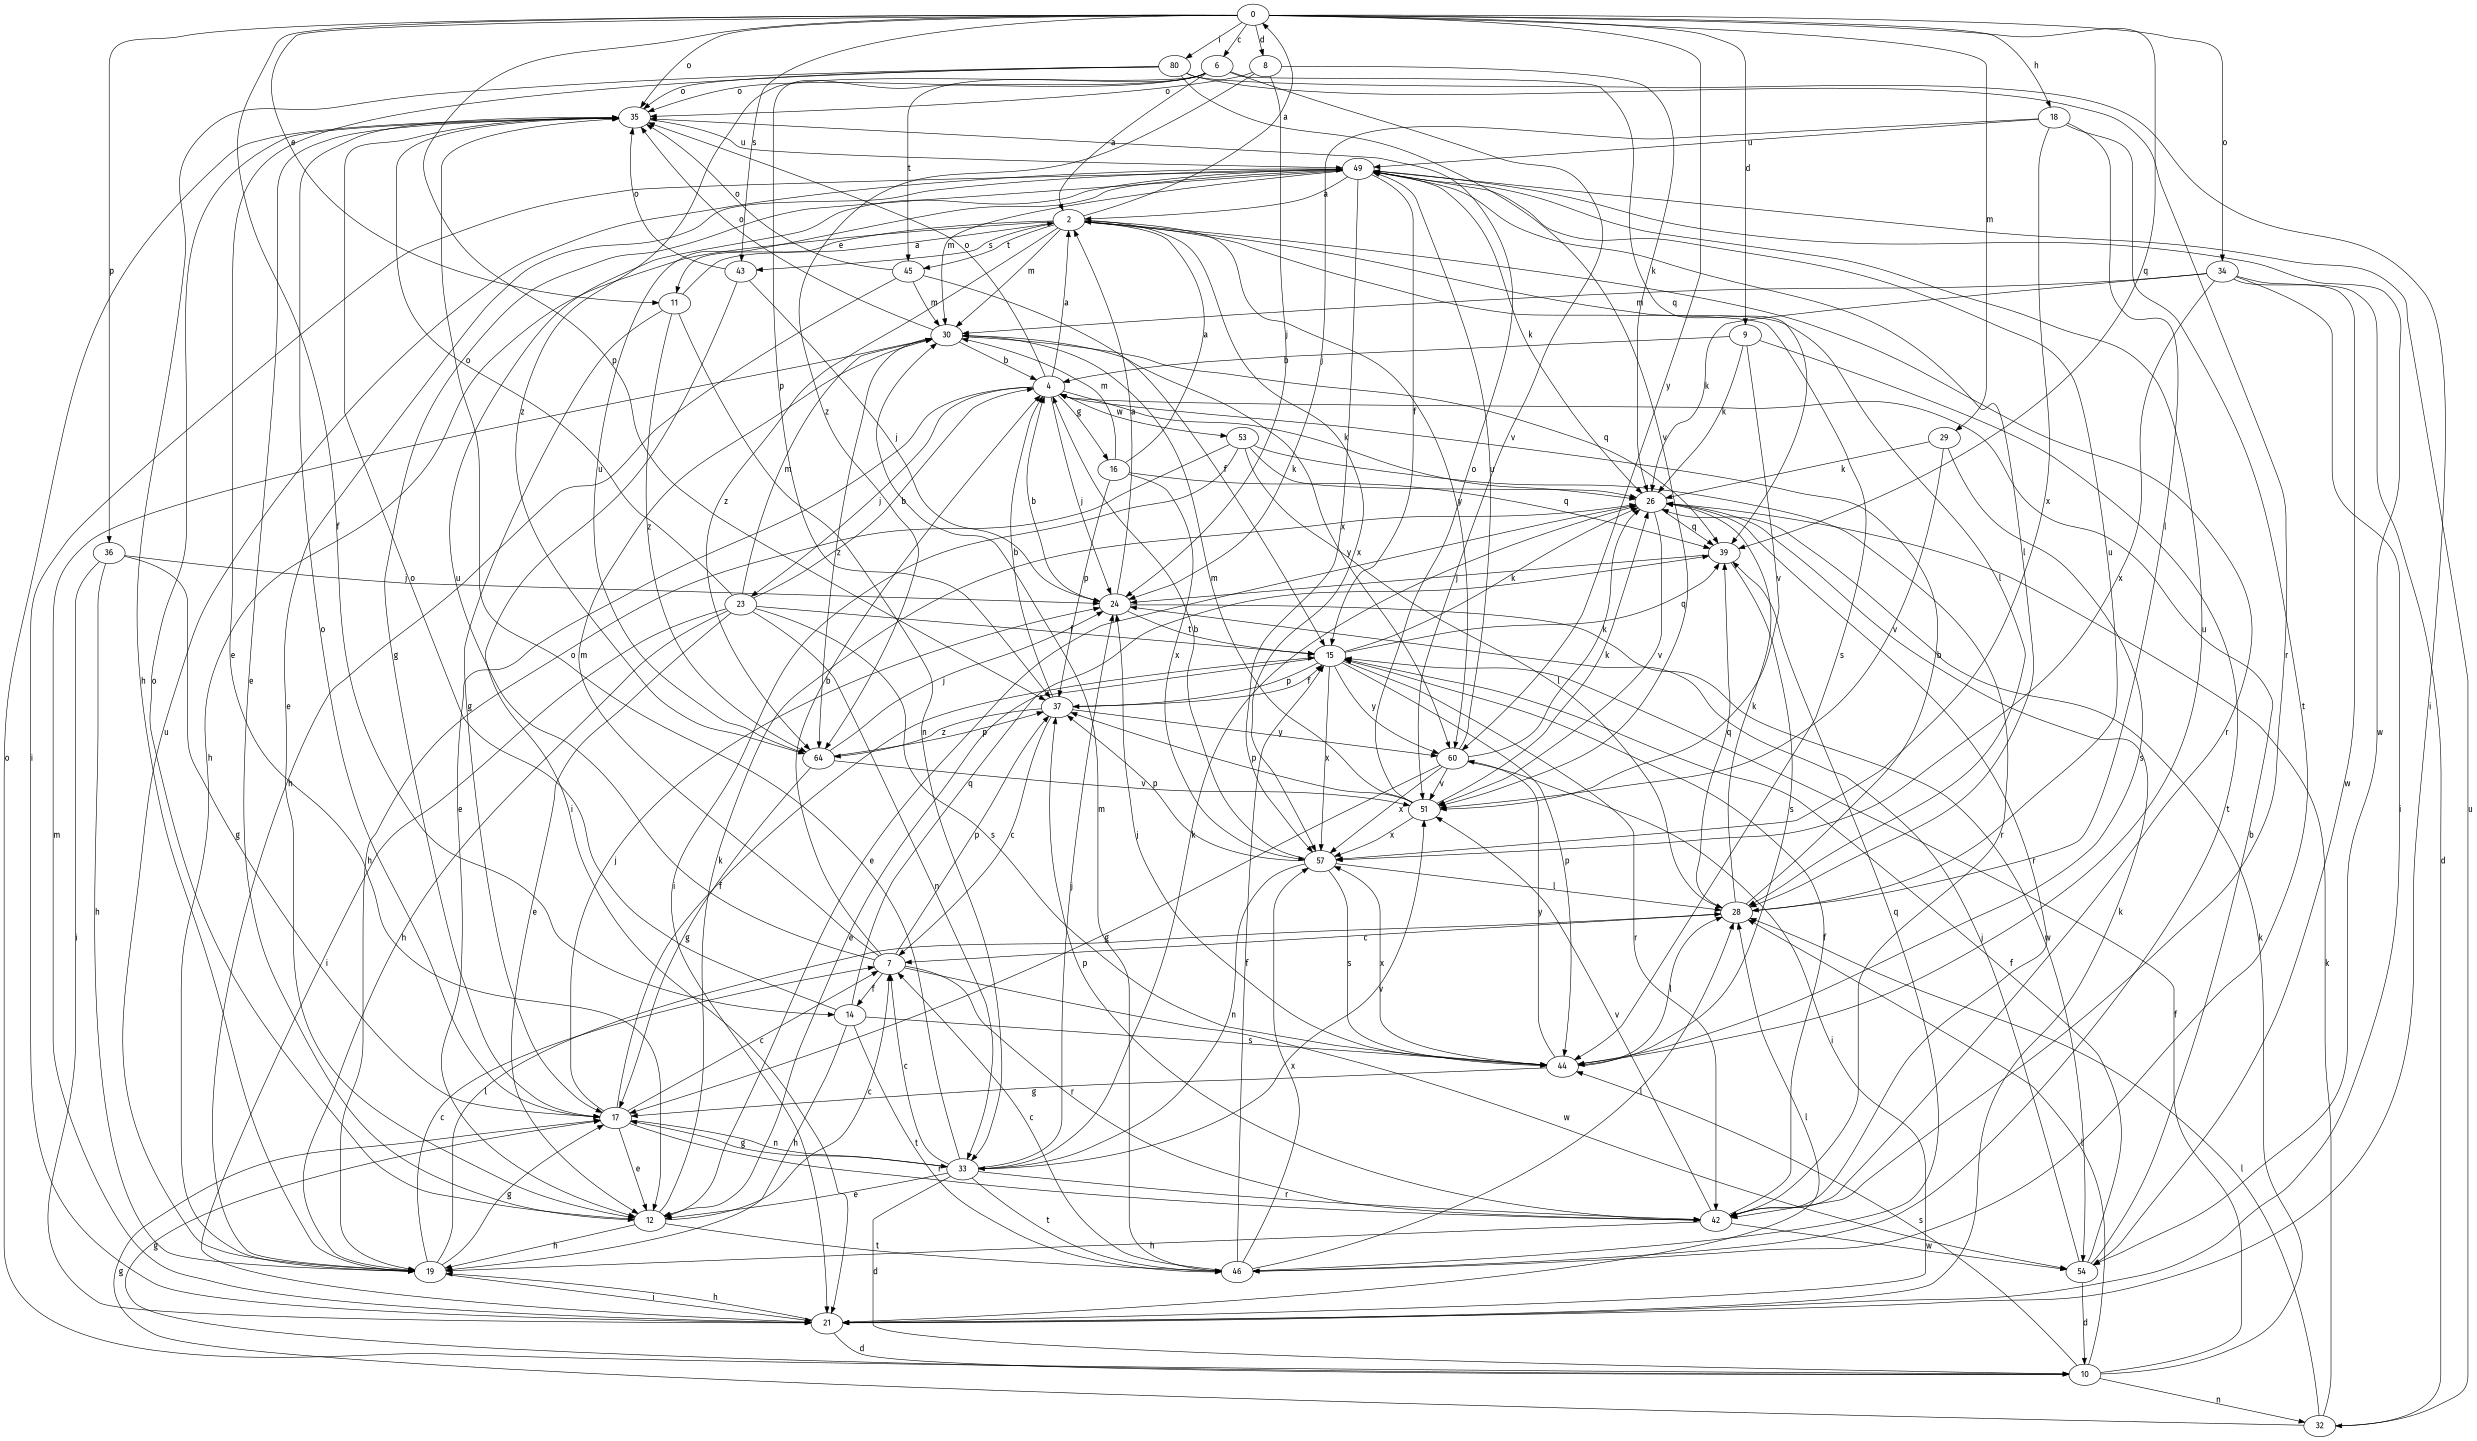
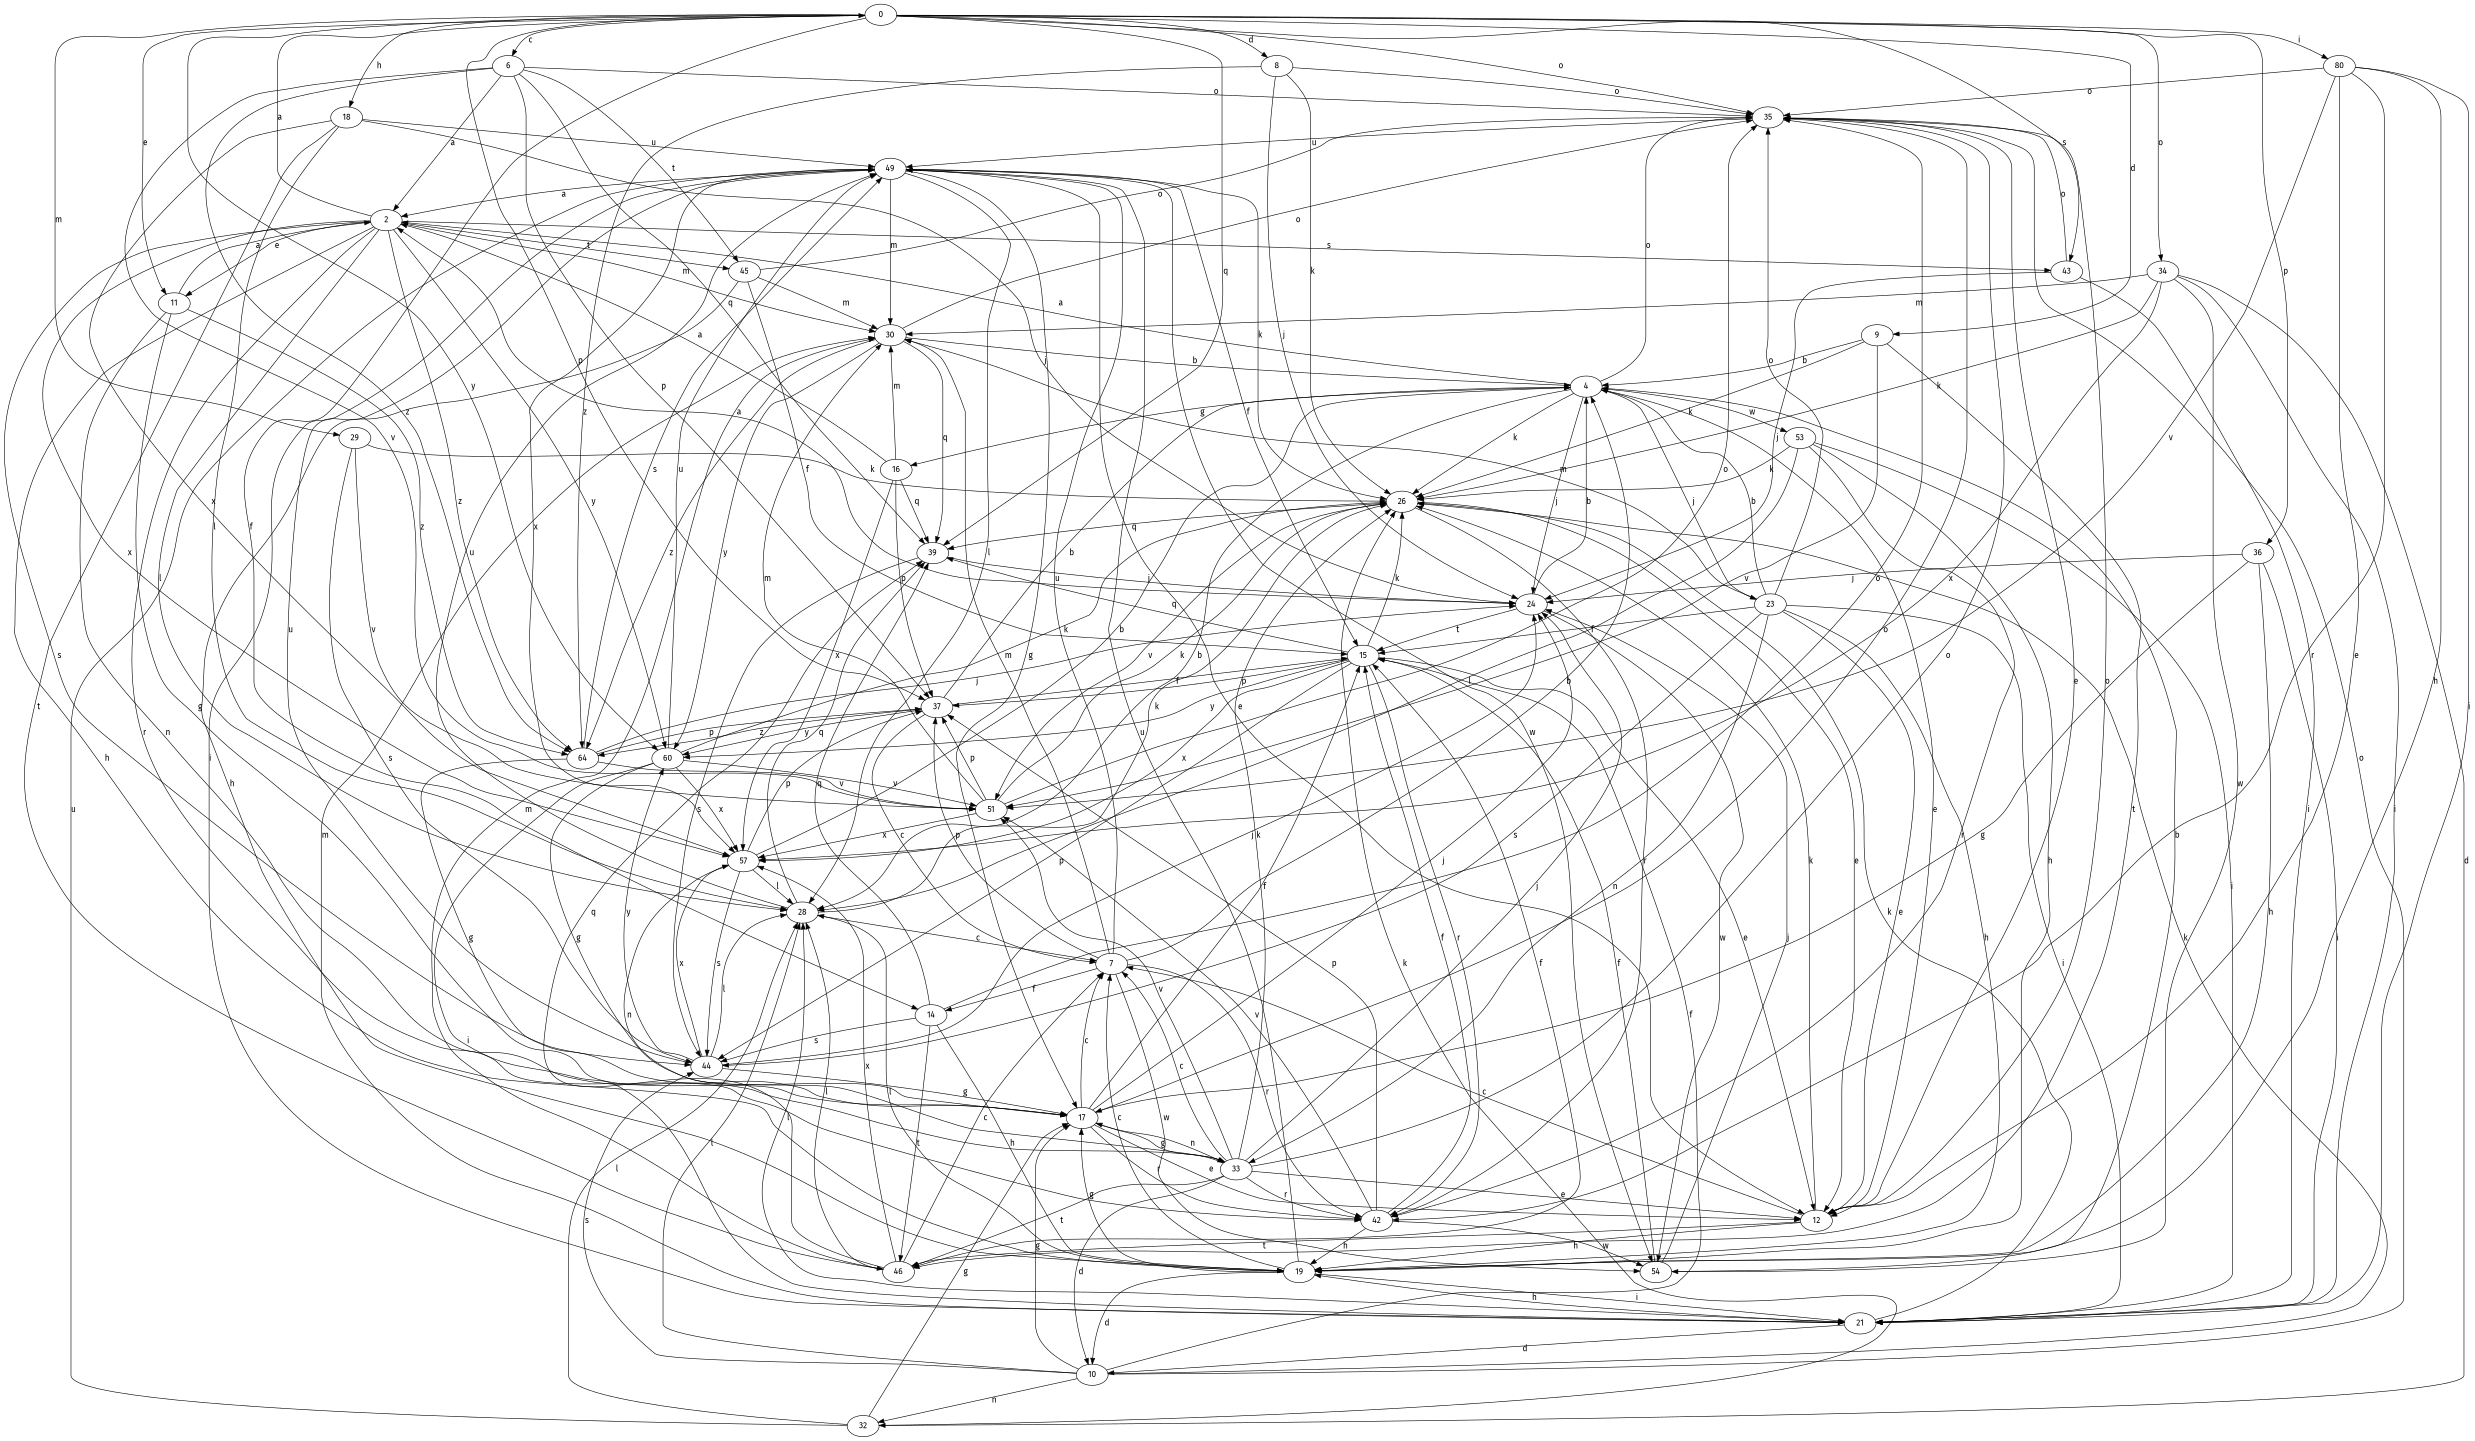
edge "64" -> "49": label "u" -> "s"
edge "28" -> "4": reversed
edge "54" -> "10": now "19" -> "10"
